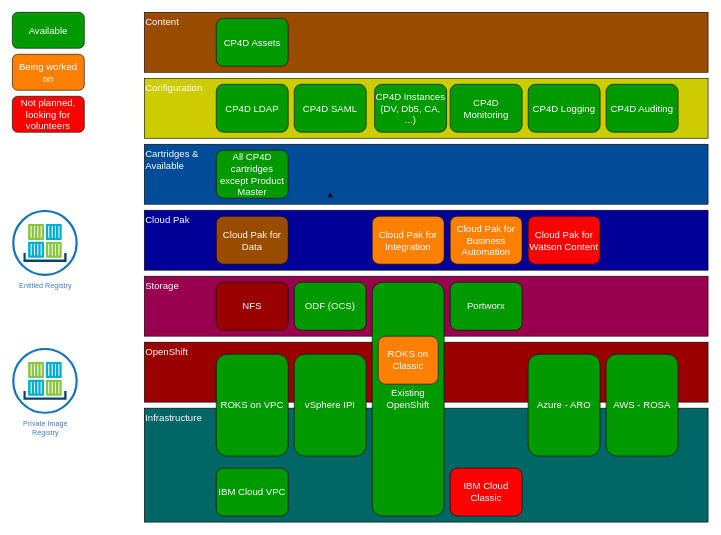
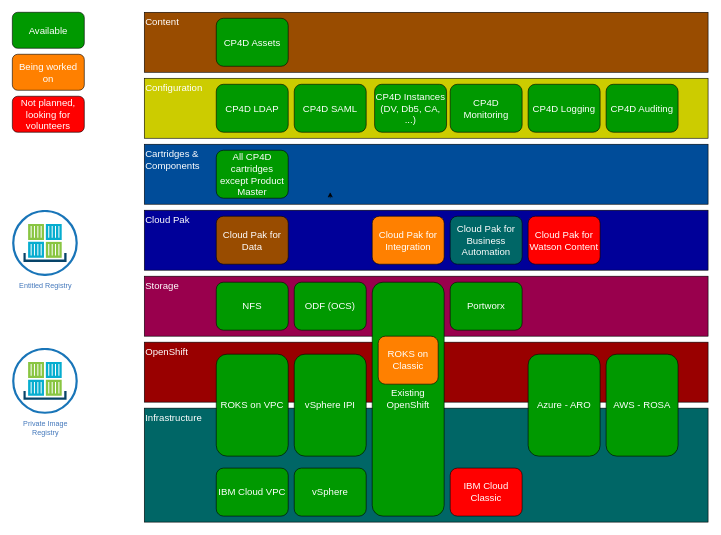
node "Cartridges & Available": label "Cartridges & Available" -> "Cartridges & Components"
node "Cloud Pak for Business Automation": fillcolor #ff8000 -> #006666
node "NFS": fillcolor #990000 -> #009900
node "vSphere": added
